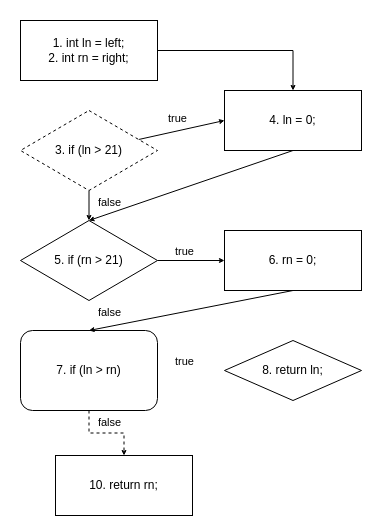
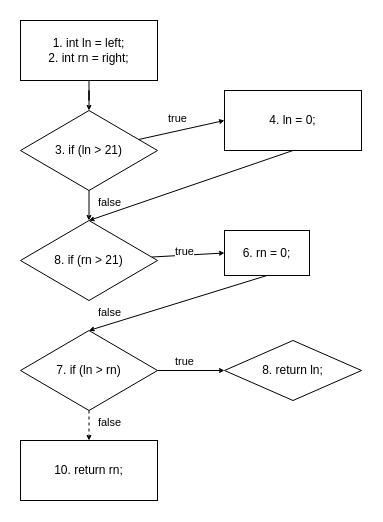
edge "1. int ln = left; 2. int rn = right;" -> "4. ln = 0;": now "1. int ln = left; 2. int rn = right;" -> "3. if (ln > 21)"
node "3. if (ln > 21)": style dashed -> solid
node "5. if (rn > 21)": label "5. if (rn > 21)" -> "8. if (rn > 21)"
node "6. rn = 0;": size 137x60 -> 85x45
node "7. if (ln > rn)": shape rounded rectangle -> diamond
edge "7. if (ln > rn)" -> "8. return ln;": added
node "10. return rn;": moved (124, 486) -> (89, 471)
